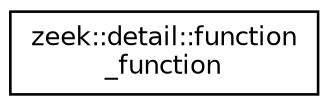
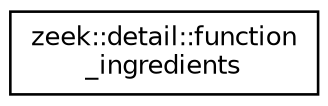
node "zeek::detail::function _function": label "zeek::detail::function _function" -> "zeek::detail::function _ingredients"
